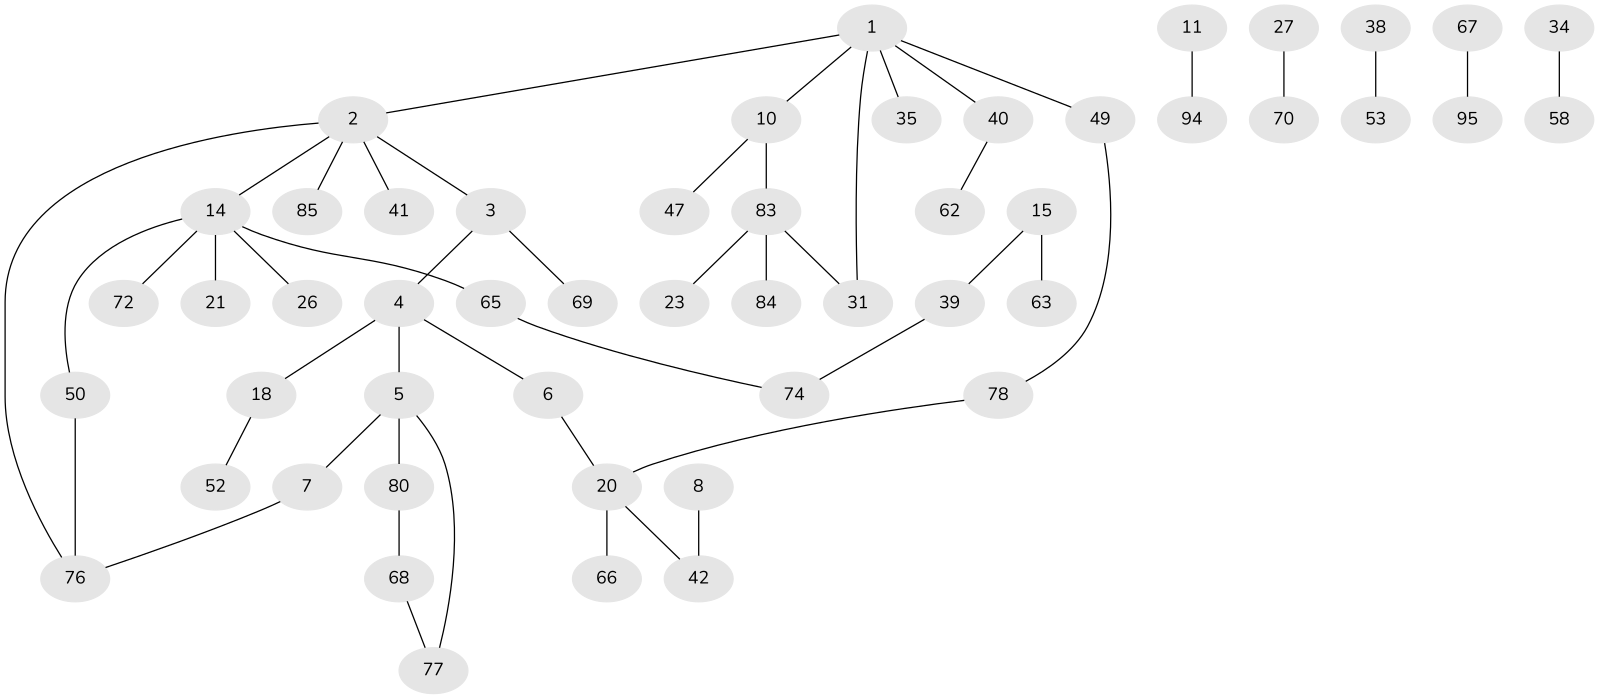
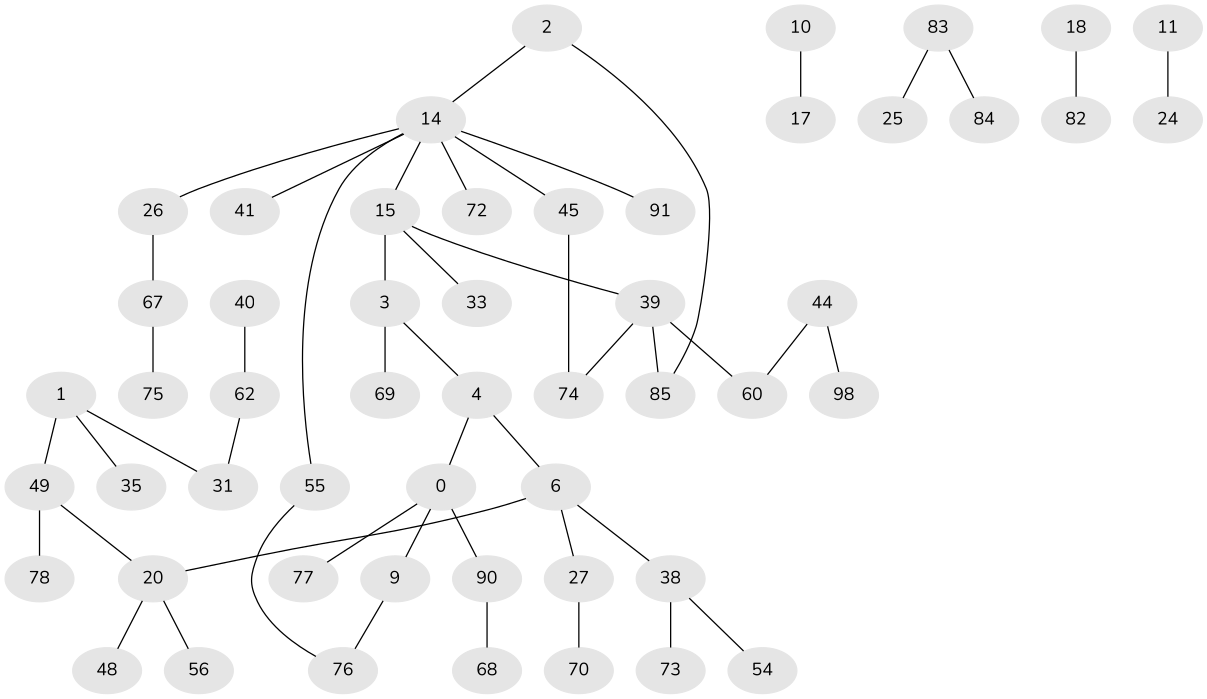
node "34": label "34" -> "44"
edge "1" -- "2": removed
edge "1" -- "10": removed
edge "1" -- "40": removed
node "94": label "94" -> "24"
node "53": label "53" -> "73"
node "95": label "95" -> "75"
node "58": label "58" -> "98"
edge "2" -- "41": now "14" -- "41"
edge "14" -- "15": added
edge "2" -- "3": now "15" -- "3"
edge "10" -- "83": removed
node "47": label "47" -> "17"
edge "2" -- "76": removed
edge "83" -- "31": now "62" -- "31"
edge "26" -- "67": added
node "21": label "21" -> "91"
node "65": label "65" -> "45"
node "23": label "23" -> "25"
node "63": label "63" -> "33"
edge "4" -- "18": removed
edge "39" -- "85": added
node "50": label "50" -> "55"
node "5": label "5" -> "0"
node "60": added
edge "78" -- "20": now "49" -- "20"
node "52": label "52" -> "82"
node "7": label "7" -> "9"
node "80": label "80" -> "90"
node "8": removed
edge "6" -- "27": added
edge "6" -- "38": added
node "66": label "66" -> "56"
node "42": label "42" -> "48"
edge "68" -- "77": removed
node "54": added
